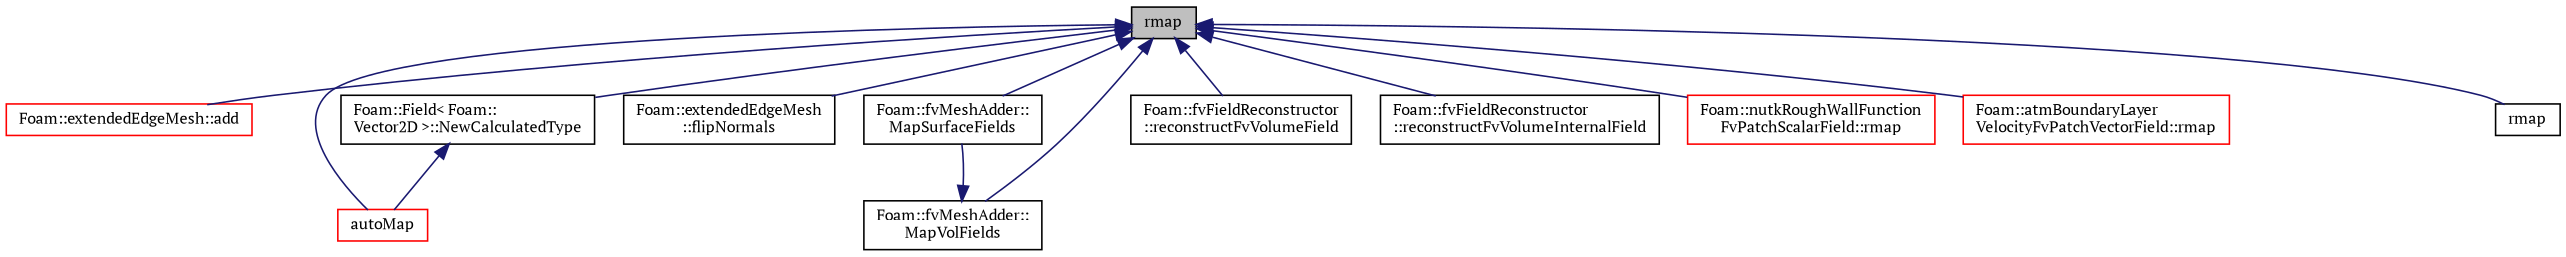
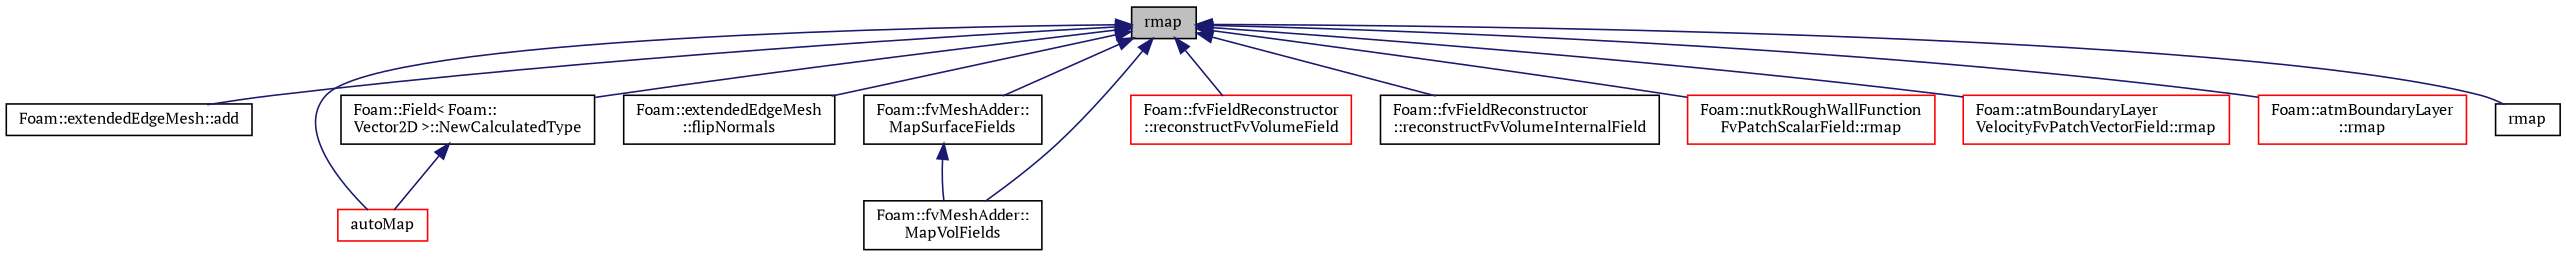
node "Foam::extendedEdgeMesh::add": color red -> black
node "Foam::fvFieldReconstructor ::reconstructFvVolumeField": color black -> red
node "Foam::atmBoundaryLayer ::rmap": added
edge "Foam::fvMeshAdder:: MapSurfaceFields" -> "Foam::fvMeshAdder:: MapVolFields": reversed
